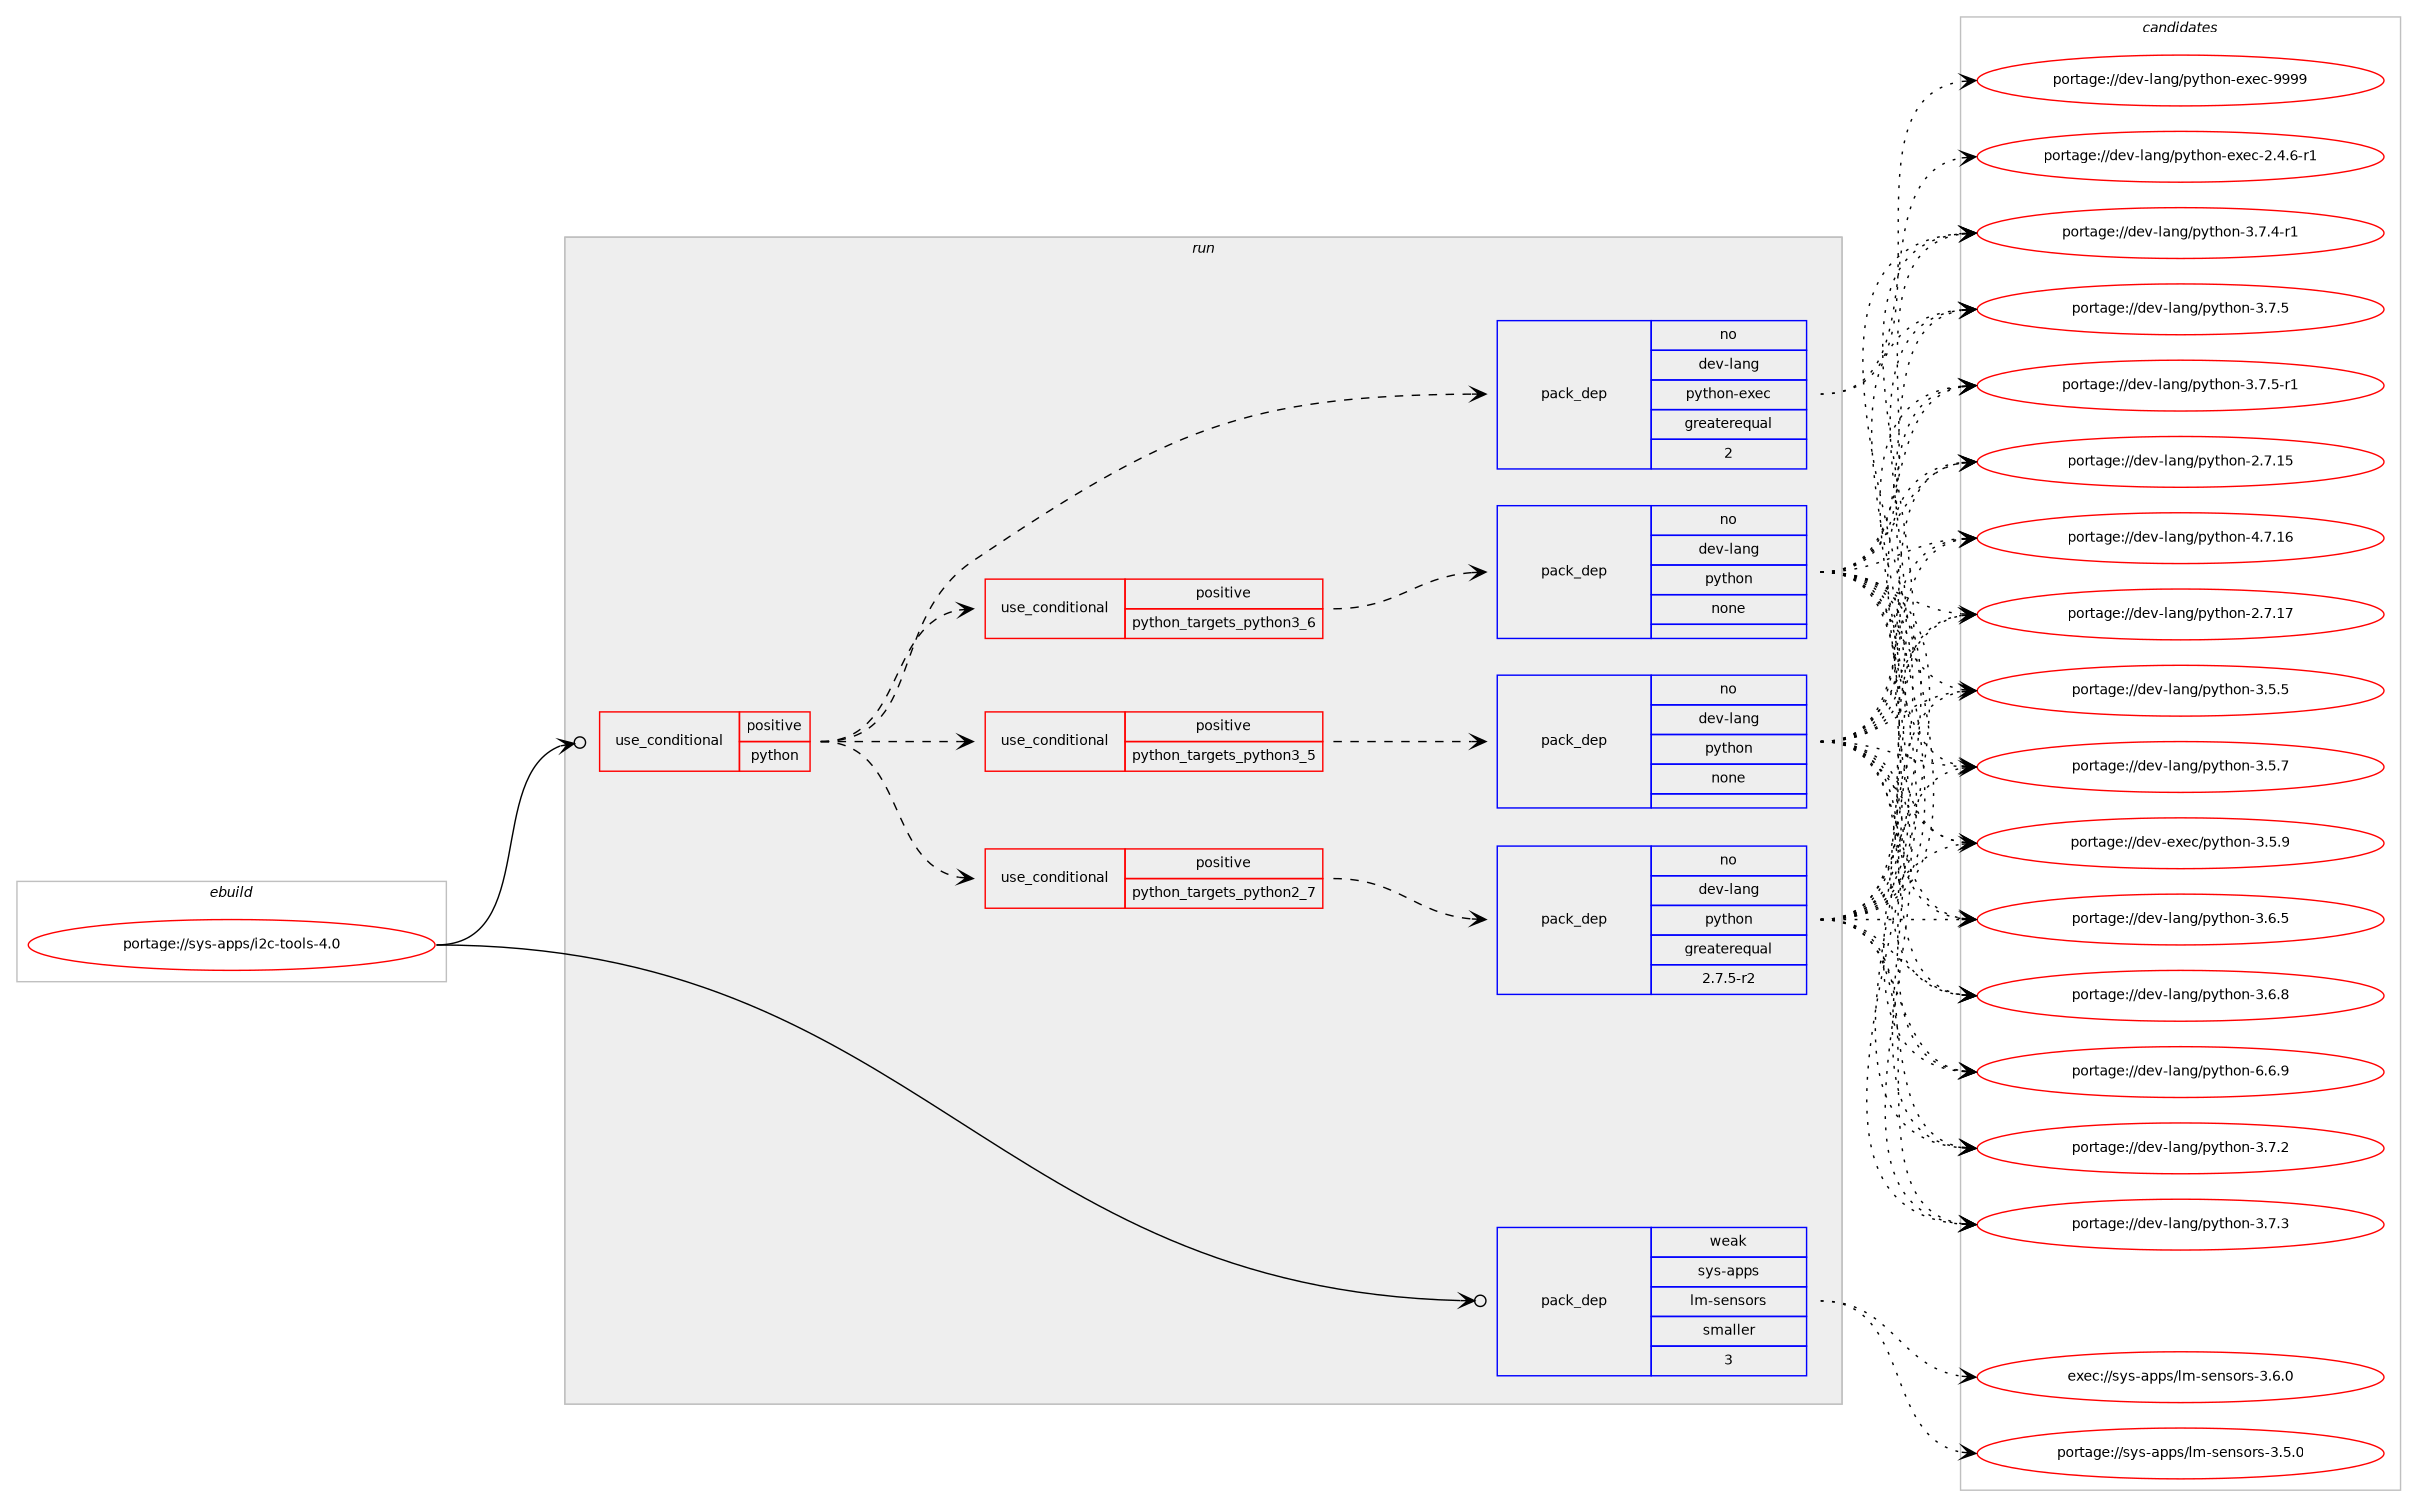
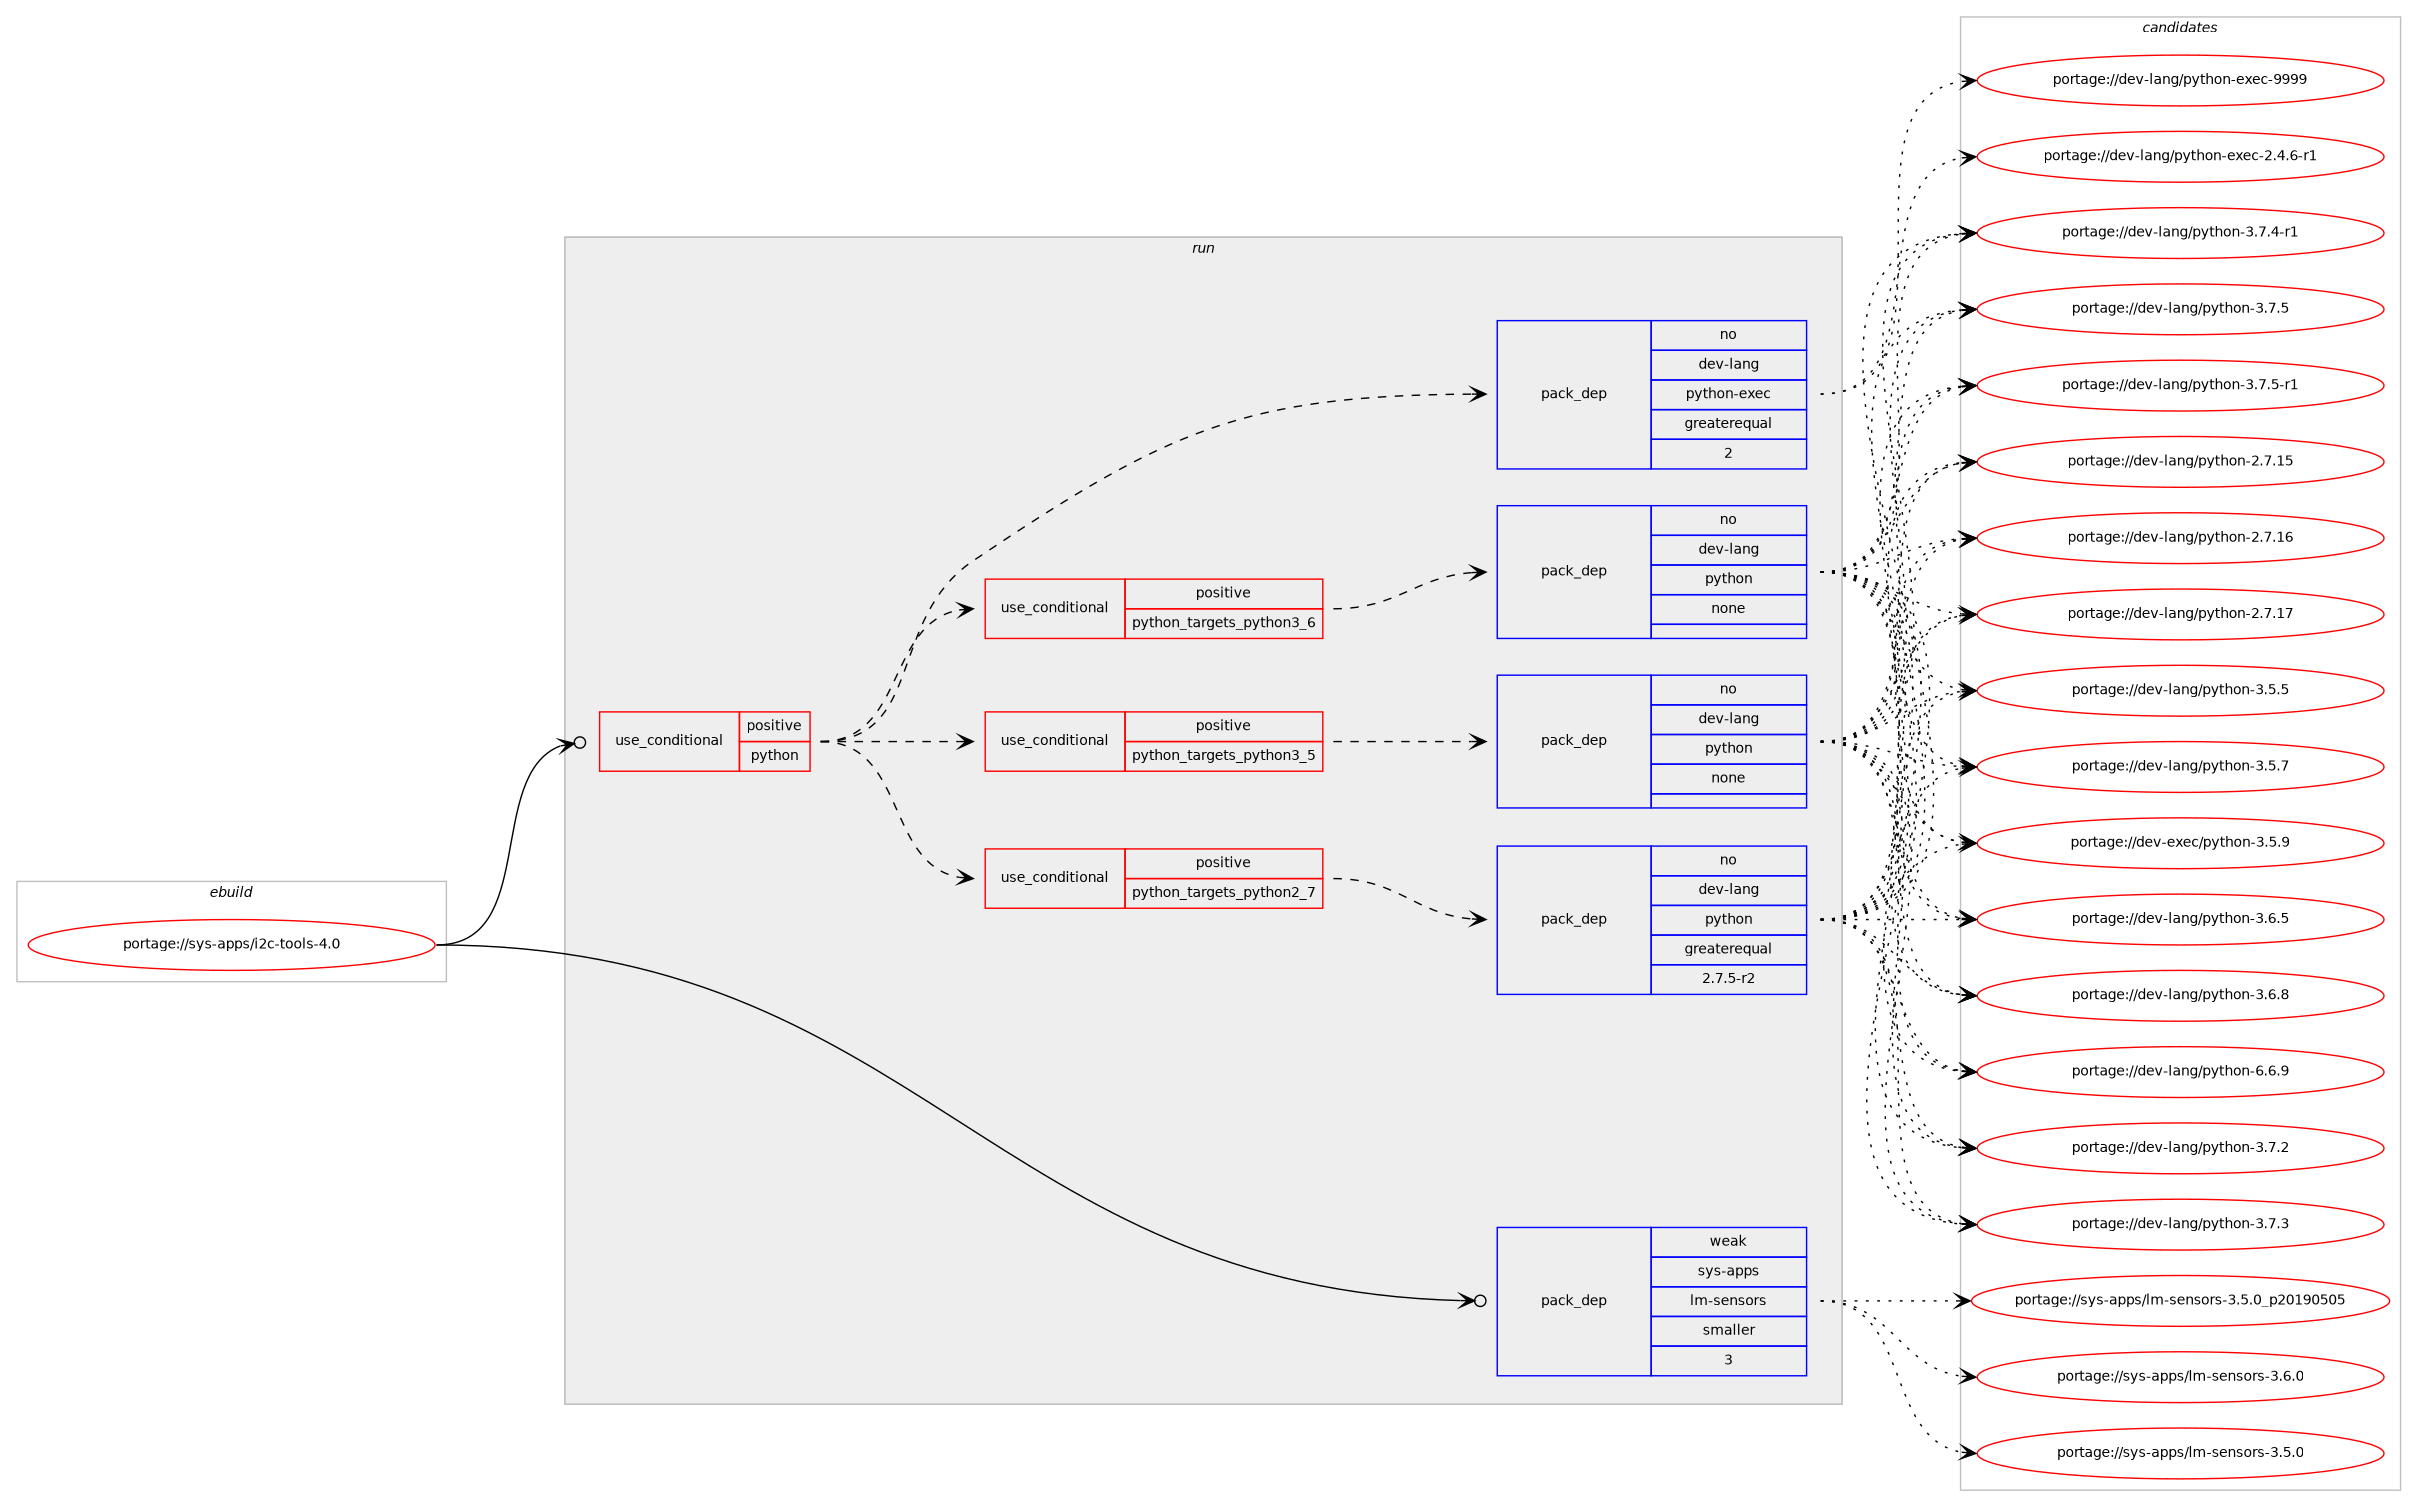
node "portage://dev-lang/python-4.7.16": label "portage://dev-lang/python-4.7.16" -> "portage://dev-lang/python-2.7.16"
node "portage://sys-apps/lm-sensors-3.5.0_p20190505": added
node "exec://sys-apps/lm-sensors-3.6.0": label "exec://sys-apps/lm-sensors-3.6.0" -> "portage://sys-apps/lm-sensors-3.6.0"
